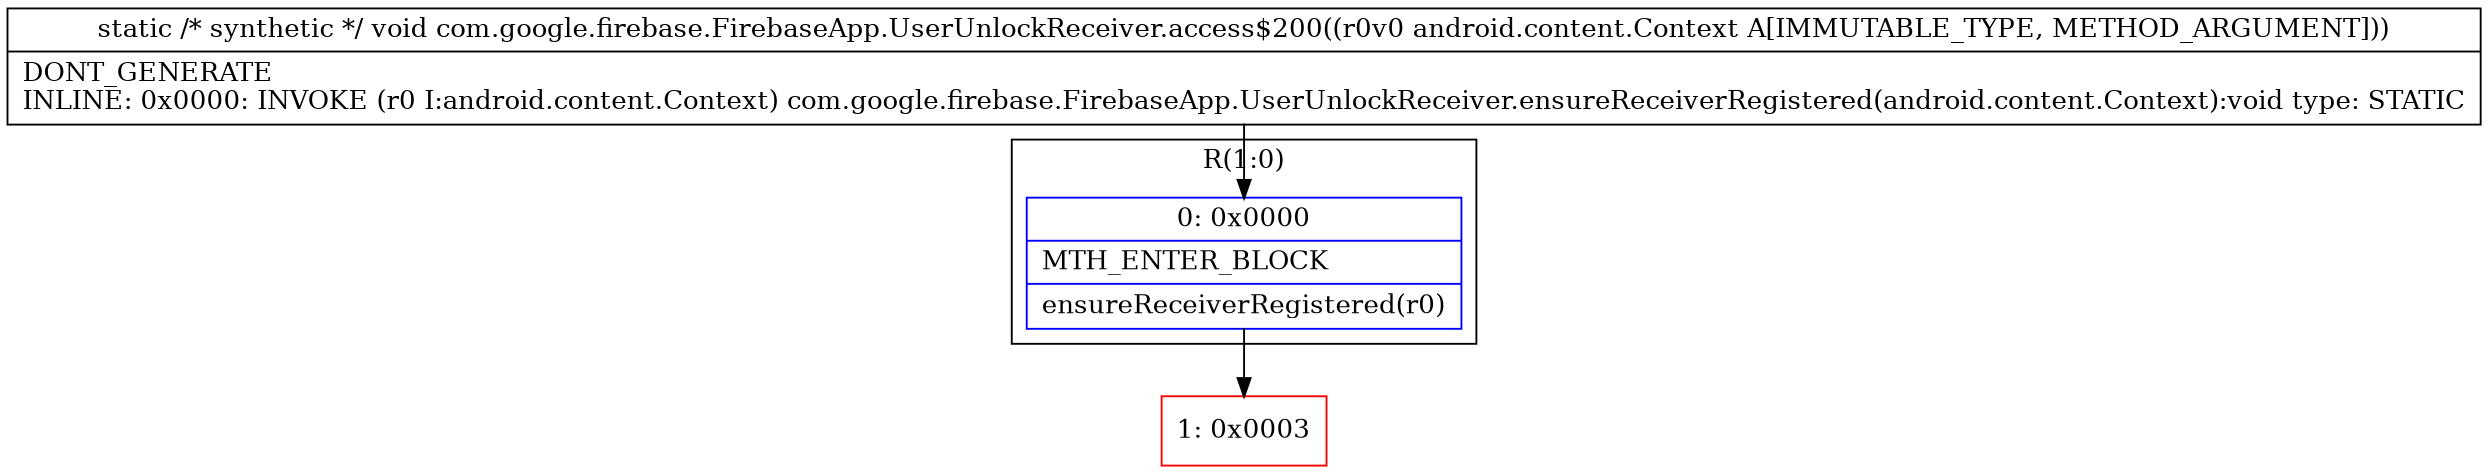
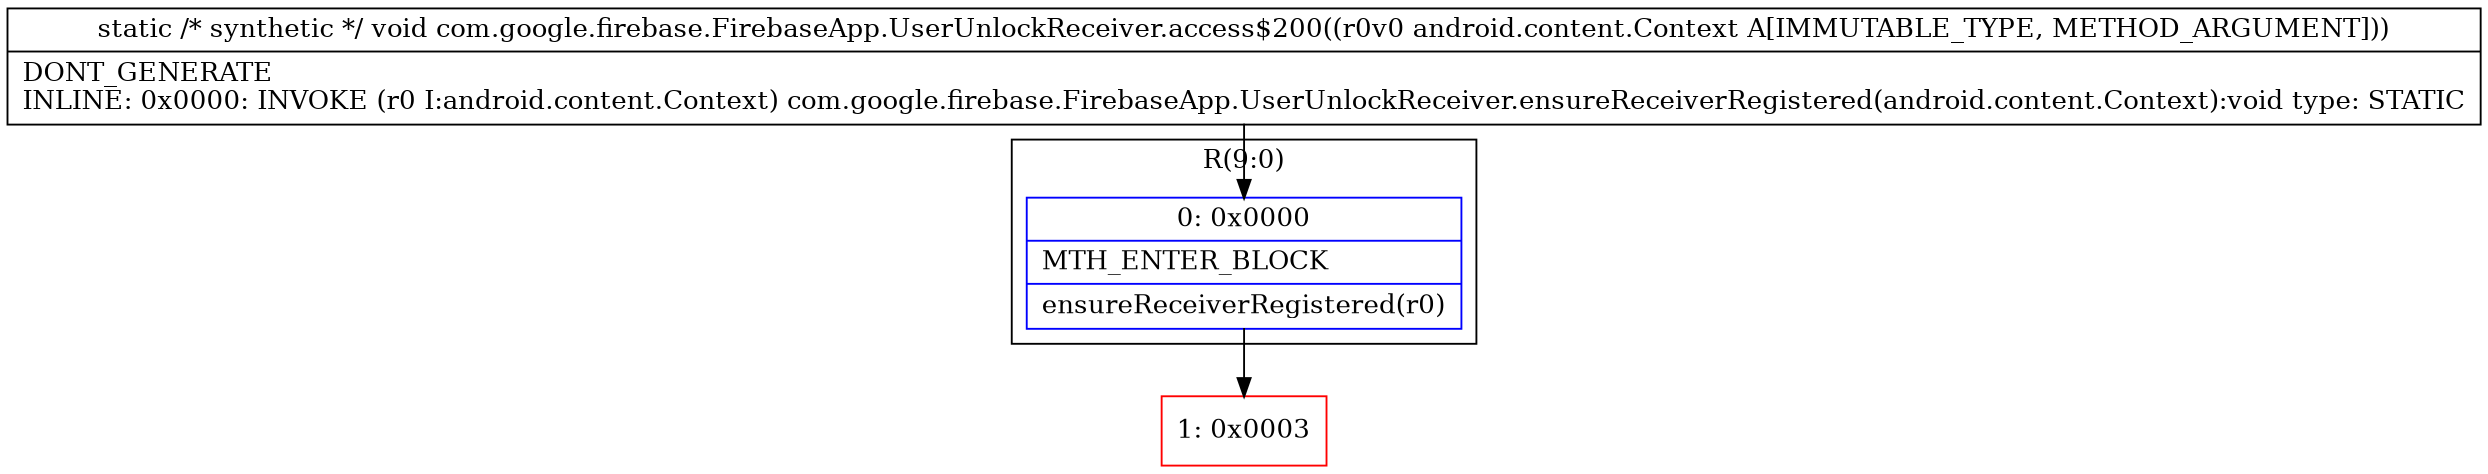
cluster "R(1:0)": label "R(1:0)" -> "R(9:0)"
